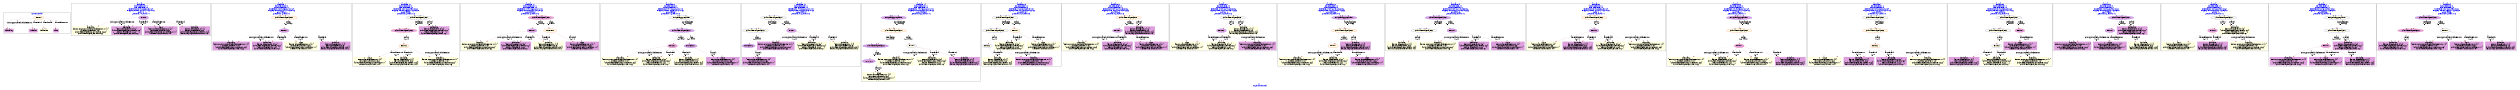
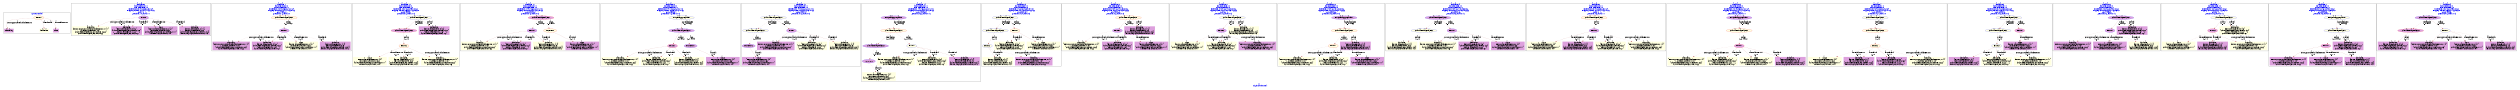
node "birthDate": removed
